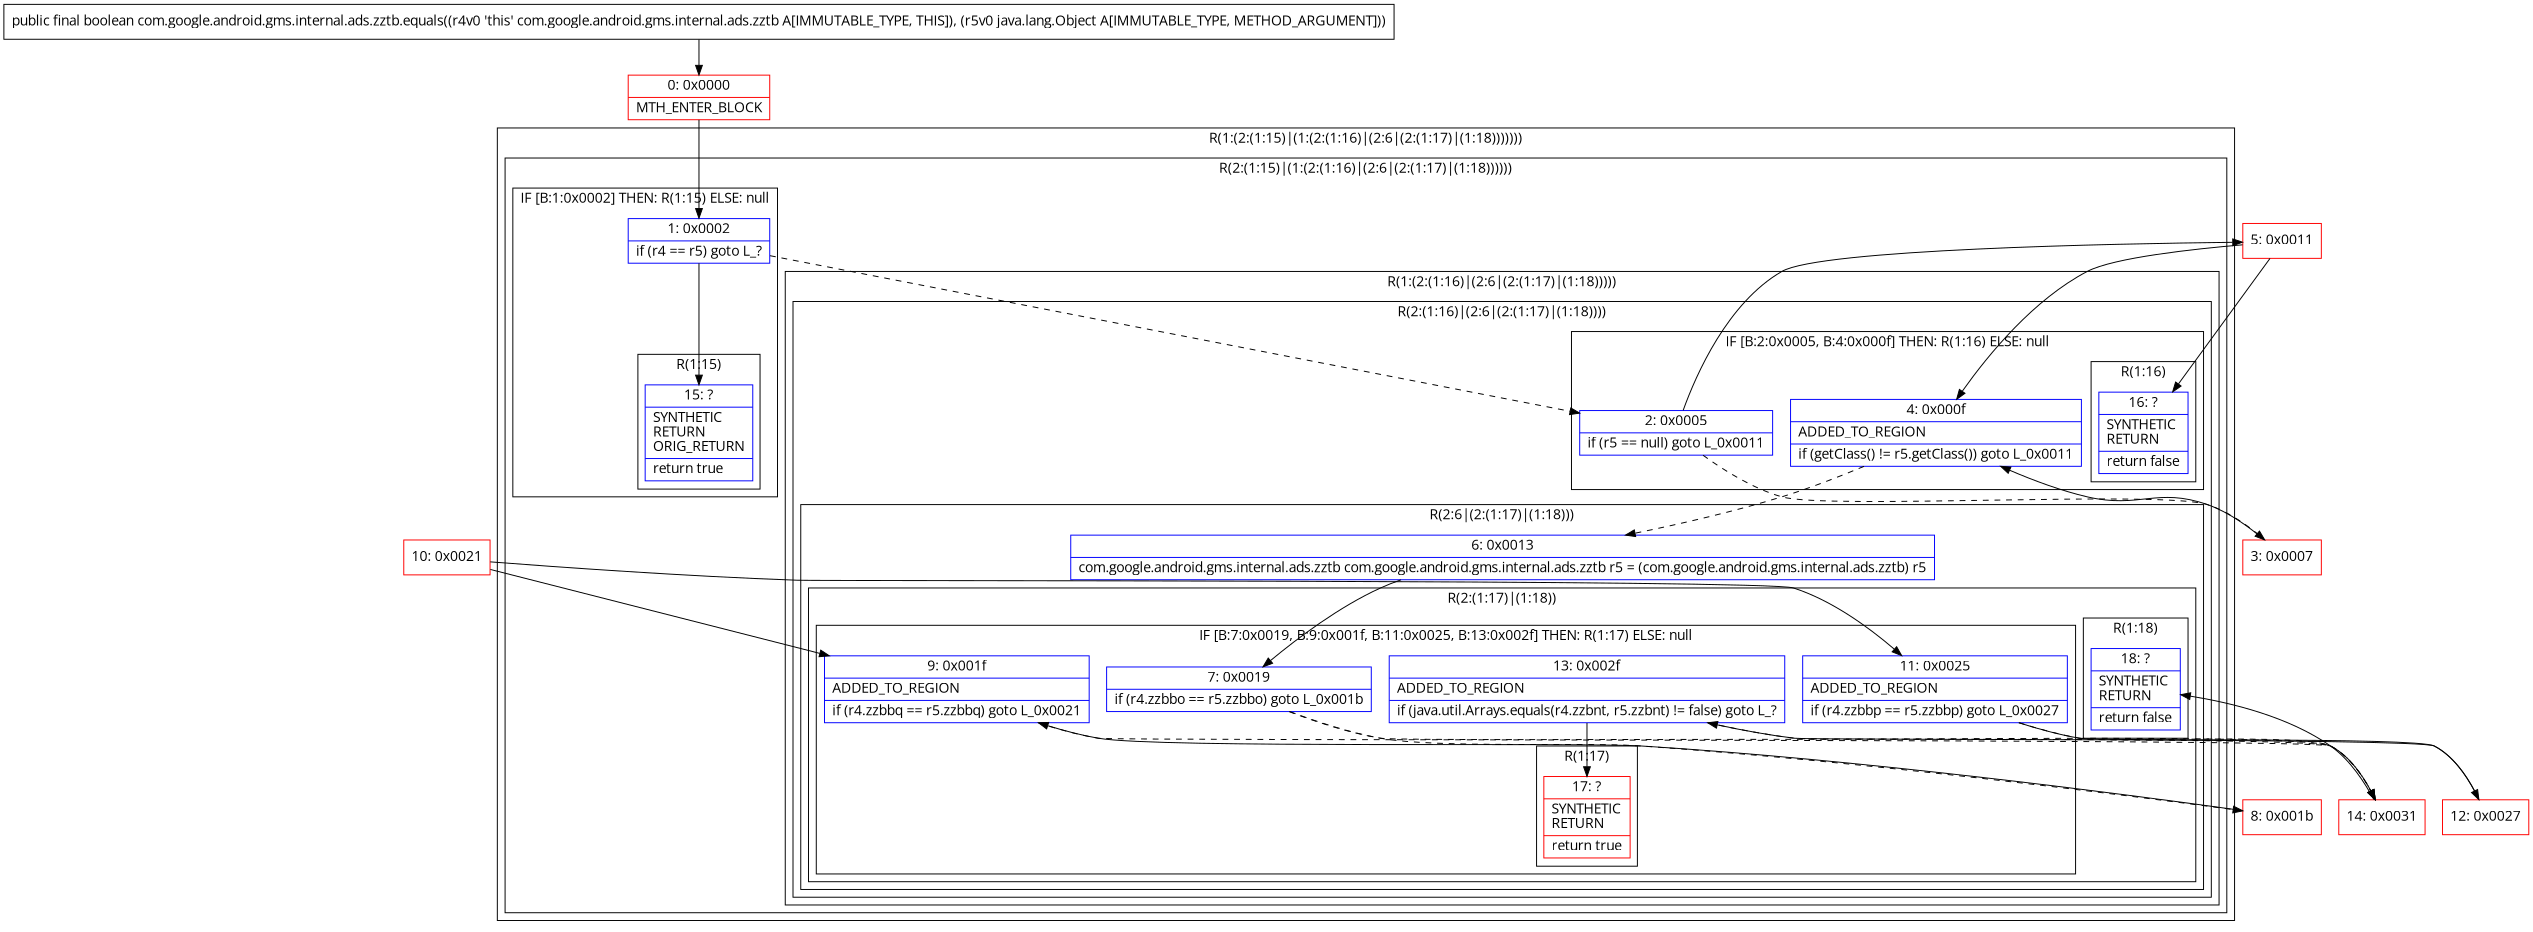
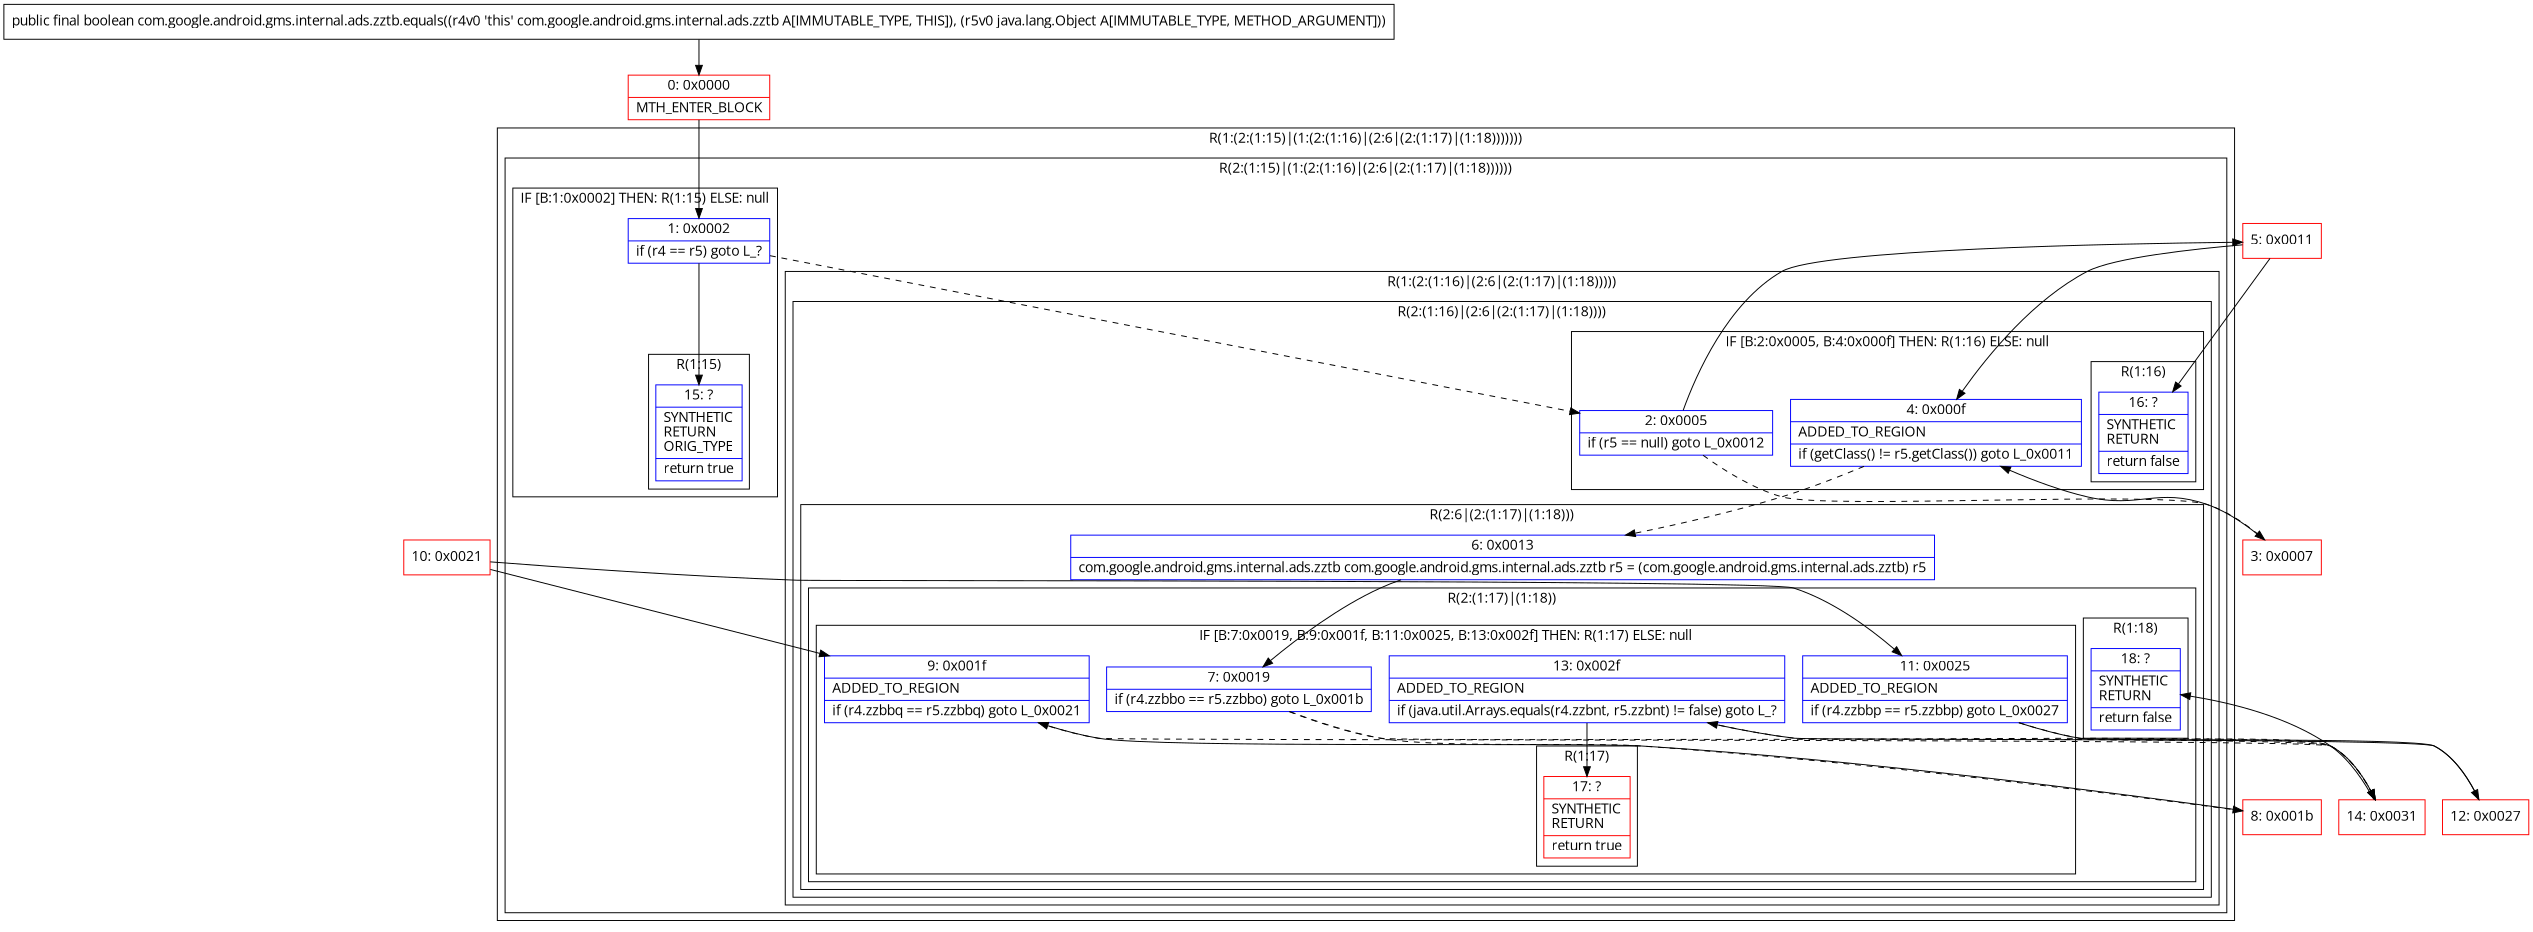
node "2: 0x0005": text "if (r5 == null) goto L_0x0011" -> "if (r5 == null) goto L_0x0012"
node "15: ?": text "ORIG_RETURN" -> "ORIG_TYPE"
